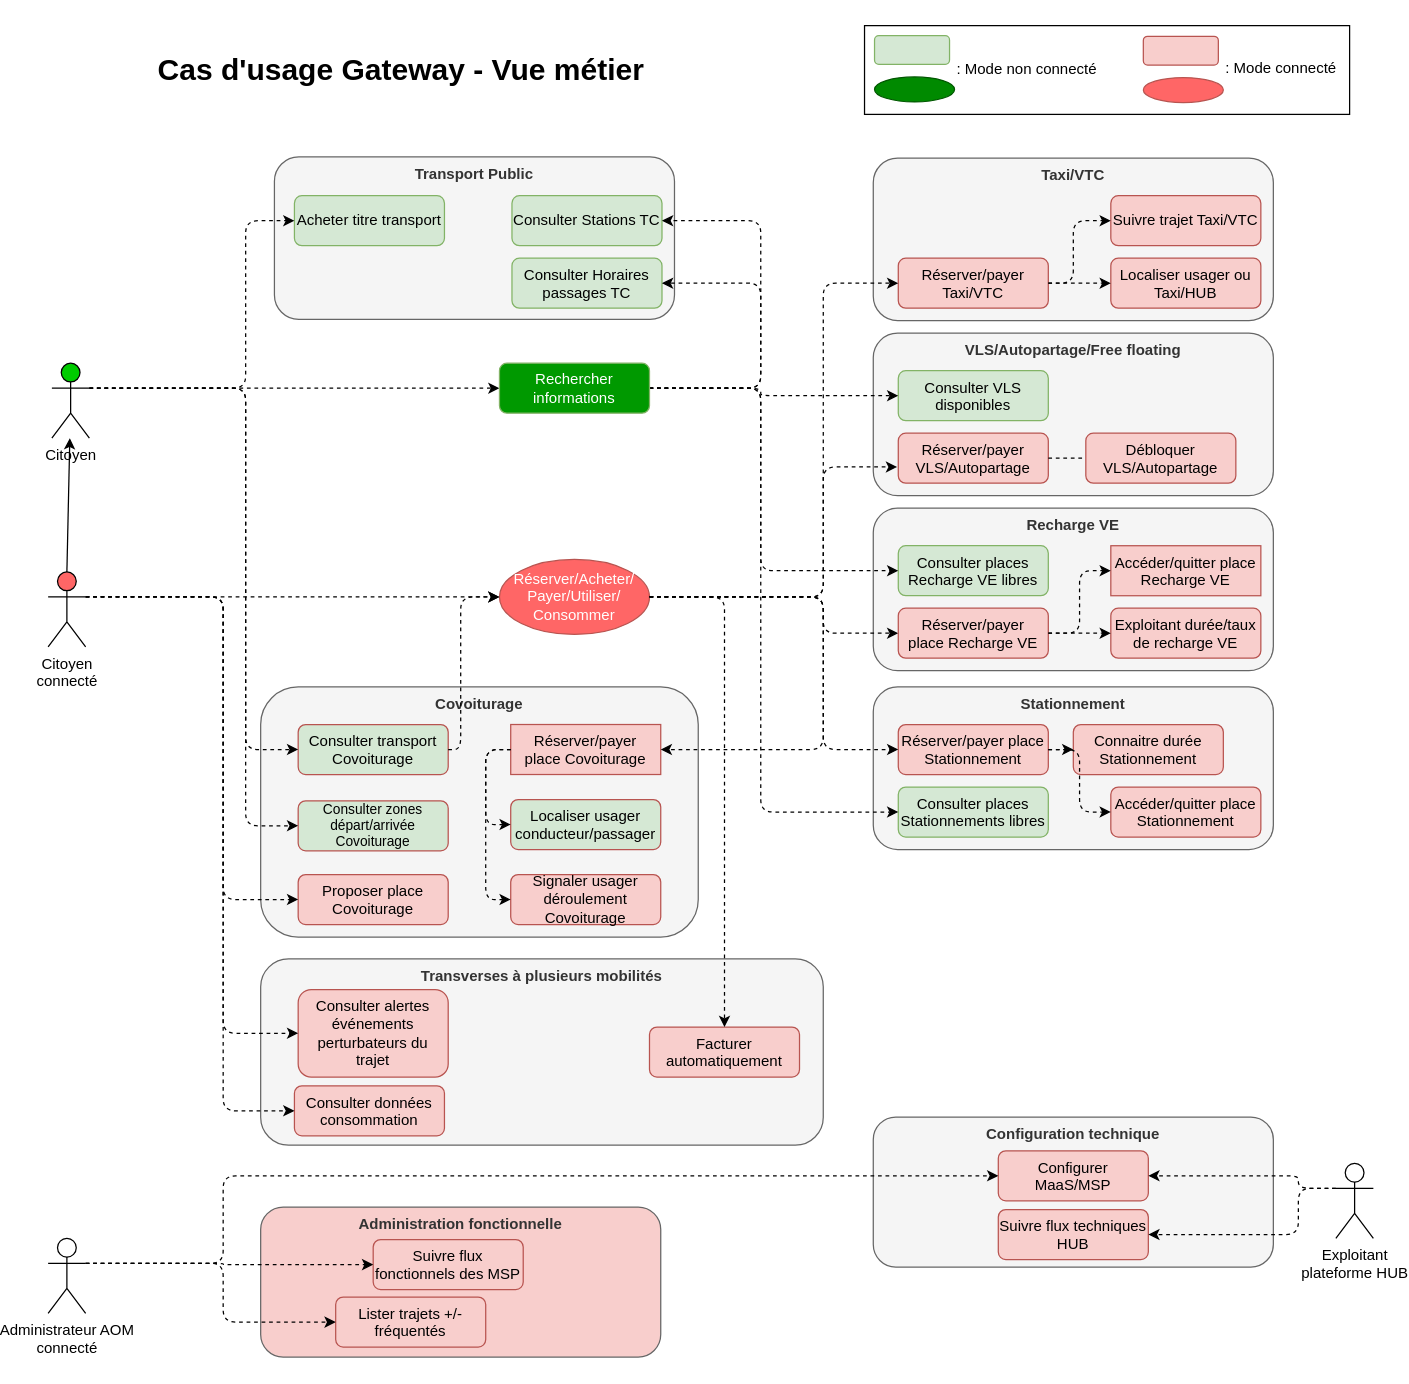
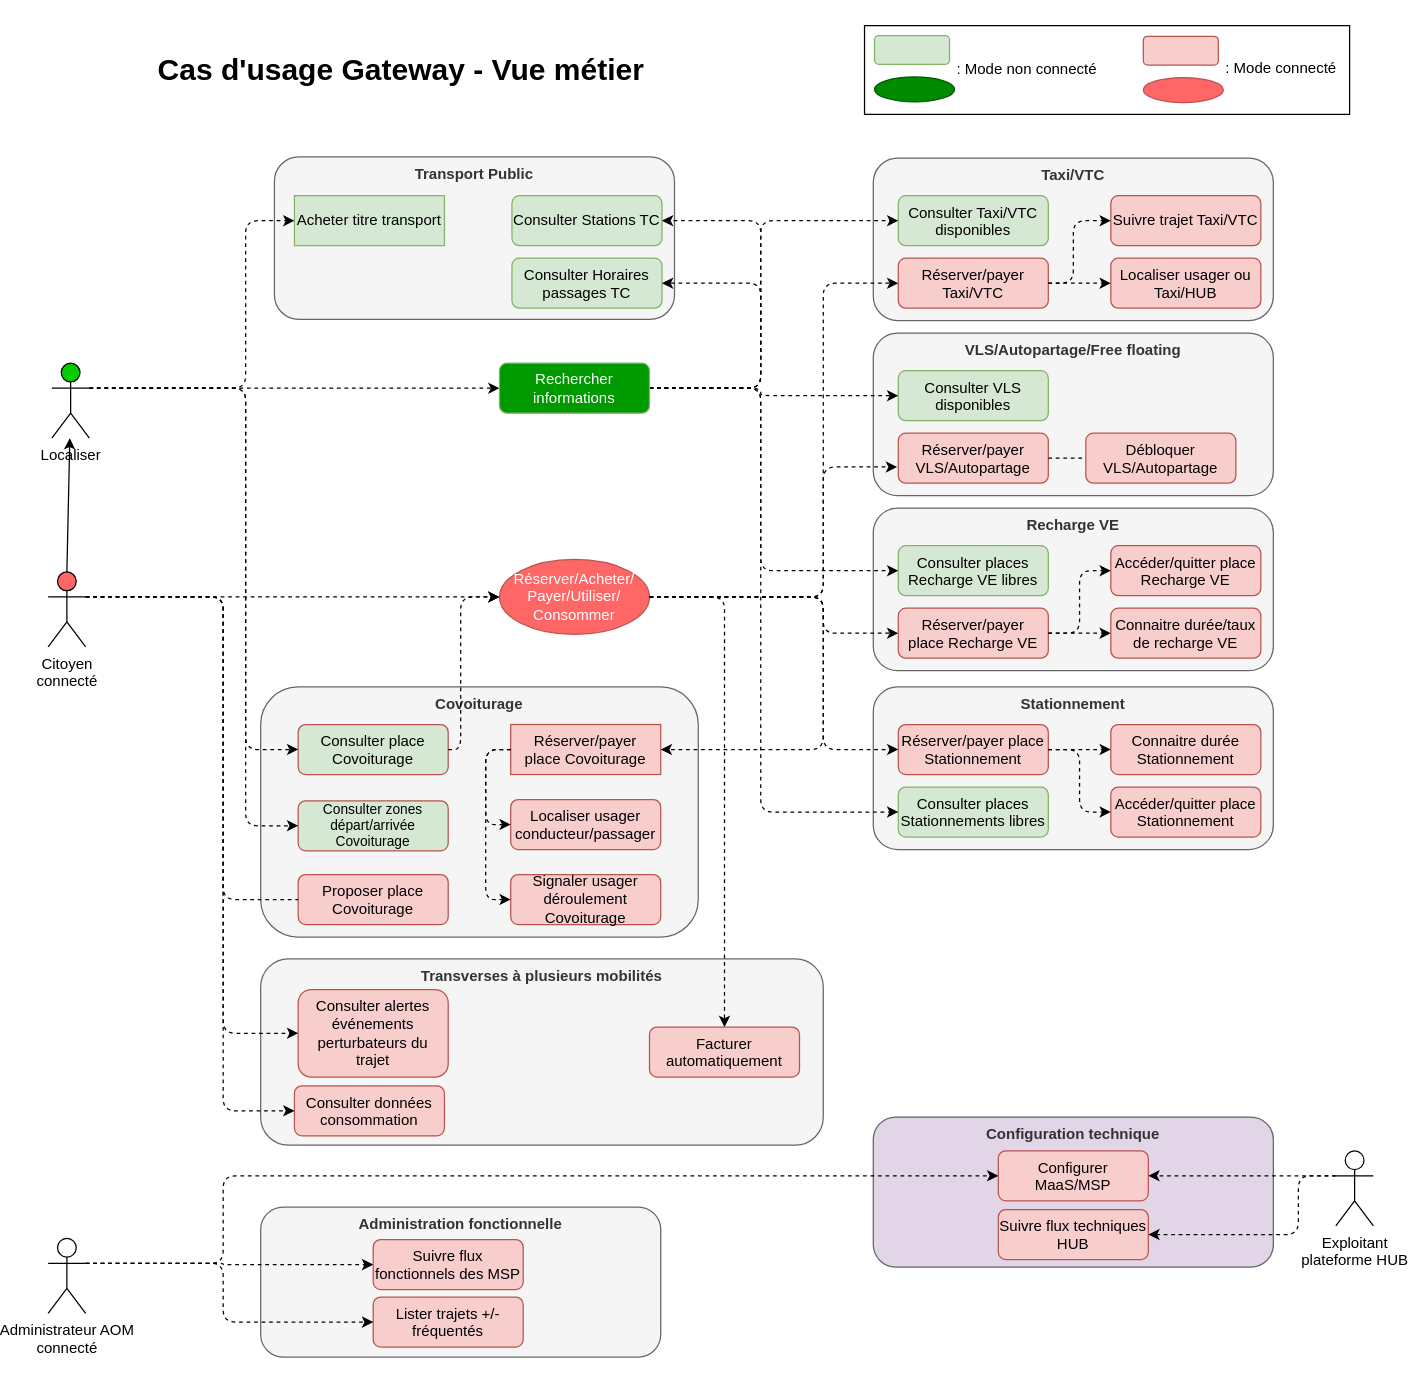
node "Acheter titre transport": shape rounded rectangle -> rectangle
edge "Rechercher informations" -> "Consulter Taxi/VTC disponibles": added
node "Consulter Taxi/VTC disponibles": added
node "Citoyen": label "Citoyen" -> "Localiser"
node "Accéder/quitter place Recharge VE": shape rectangle -> rounded rectangle
node "Exploitant durée/taux de recharge VE": label "Exploitant durée/taux de recharge VE" -> "Connaitre durée/taux de recharge VE"
node "Connaitre durée Stationnement": moved (1148, 749) -> (1186, 749)
node "Consulter transport Covoiturage": label "Consulter transport Covoiturage" -> "Consulter place Covoiturage"
node "Localiser usager conducteur/passager": fillcolor #d5e8d4 -> #f8cecc
edge "Citoyen connecté" -> "Proposer place Covoiturage": arrowhead classic -> none
node "Configuration technique": fillcolor #f5f5f5 -> #e1d5e7
node "Exploitant plateforme HUB": moved (1354, 1201) -> (1354, 1188)
node "Administration fonctionnelle": fillcolor #f8cecc -> #f5f5f5
node "Lister trajets +/- fréquentés": moved (411, 1322) -> (448, 1322)
